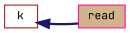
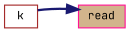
edge "read" -> "k": reversed
